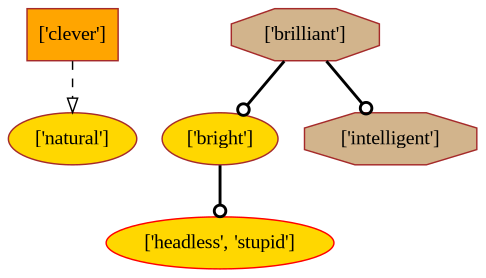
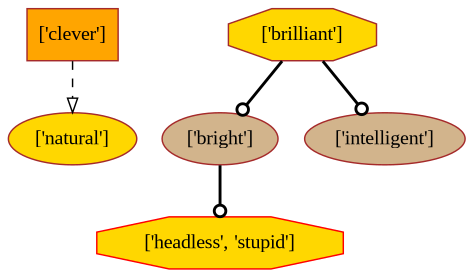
node "['brilliant']": fillcolor tan -> gold
node "['bright']": fillcolor gold -> tan
node "['intelligent']": shape octagon -> ellipse
node "['headless', 'stupid']": shape ellipse -> octagon
